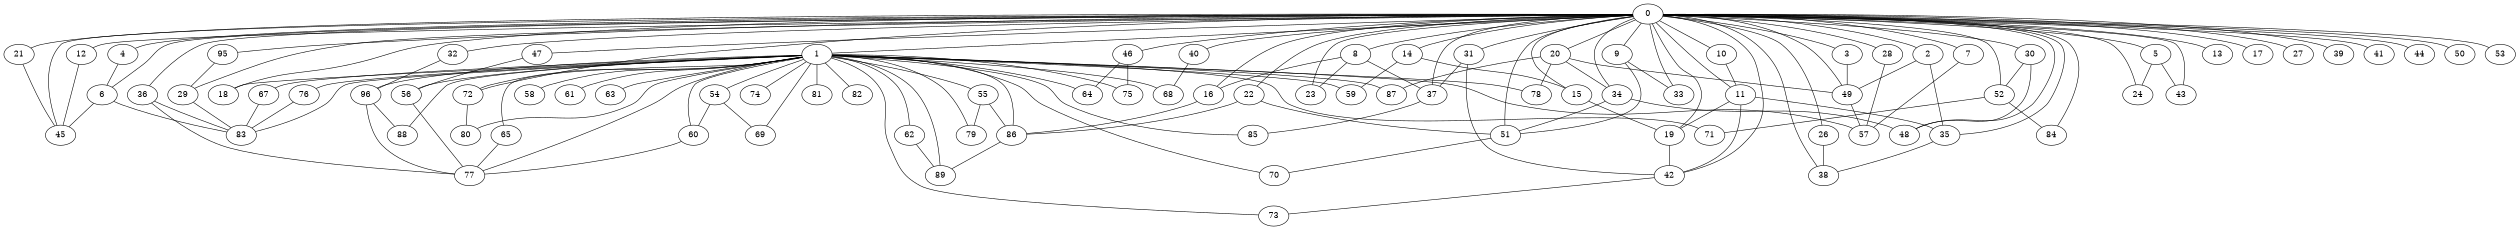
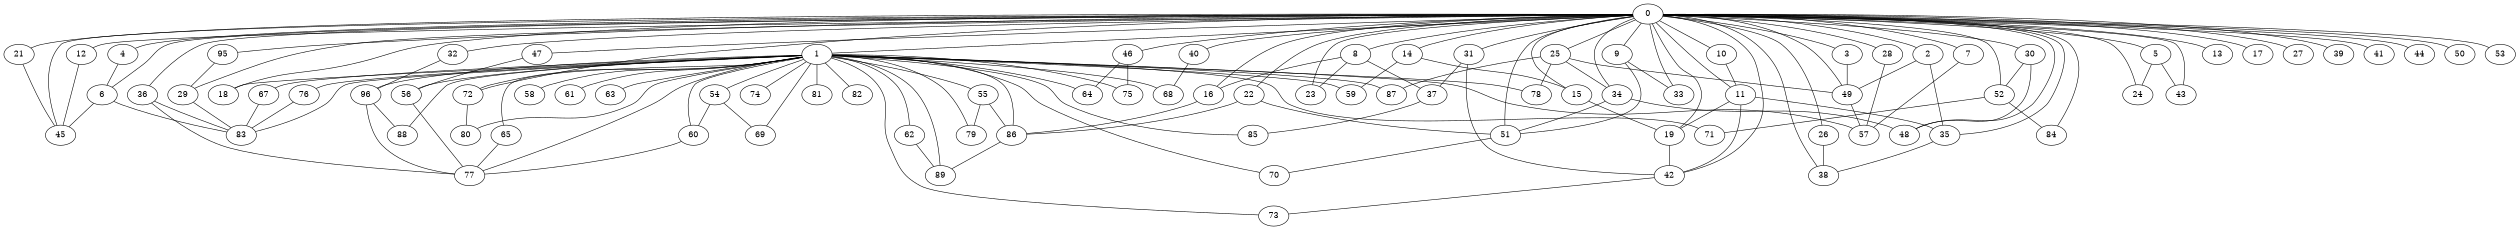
edge "0" -- "37": removed
node "20": label "20" -> "25"
